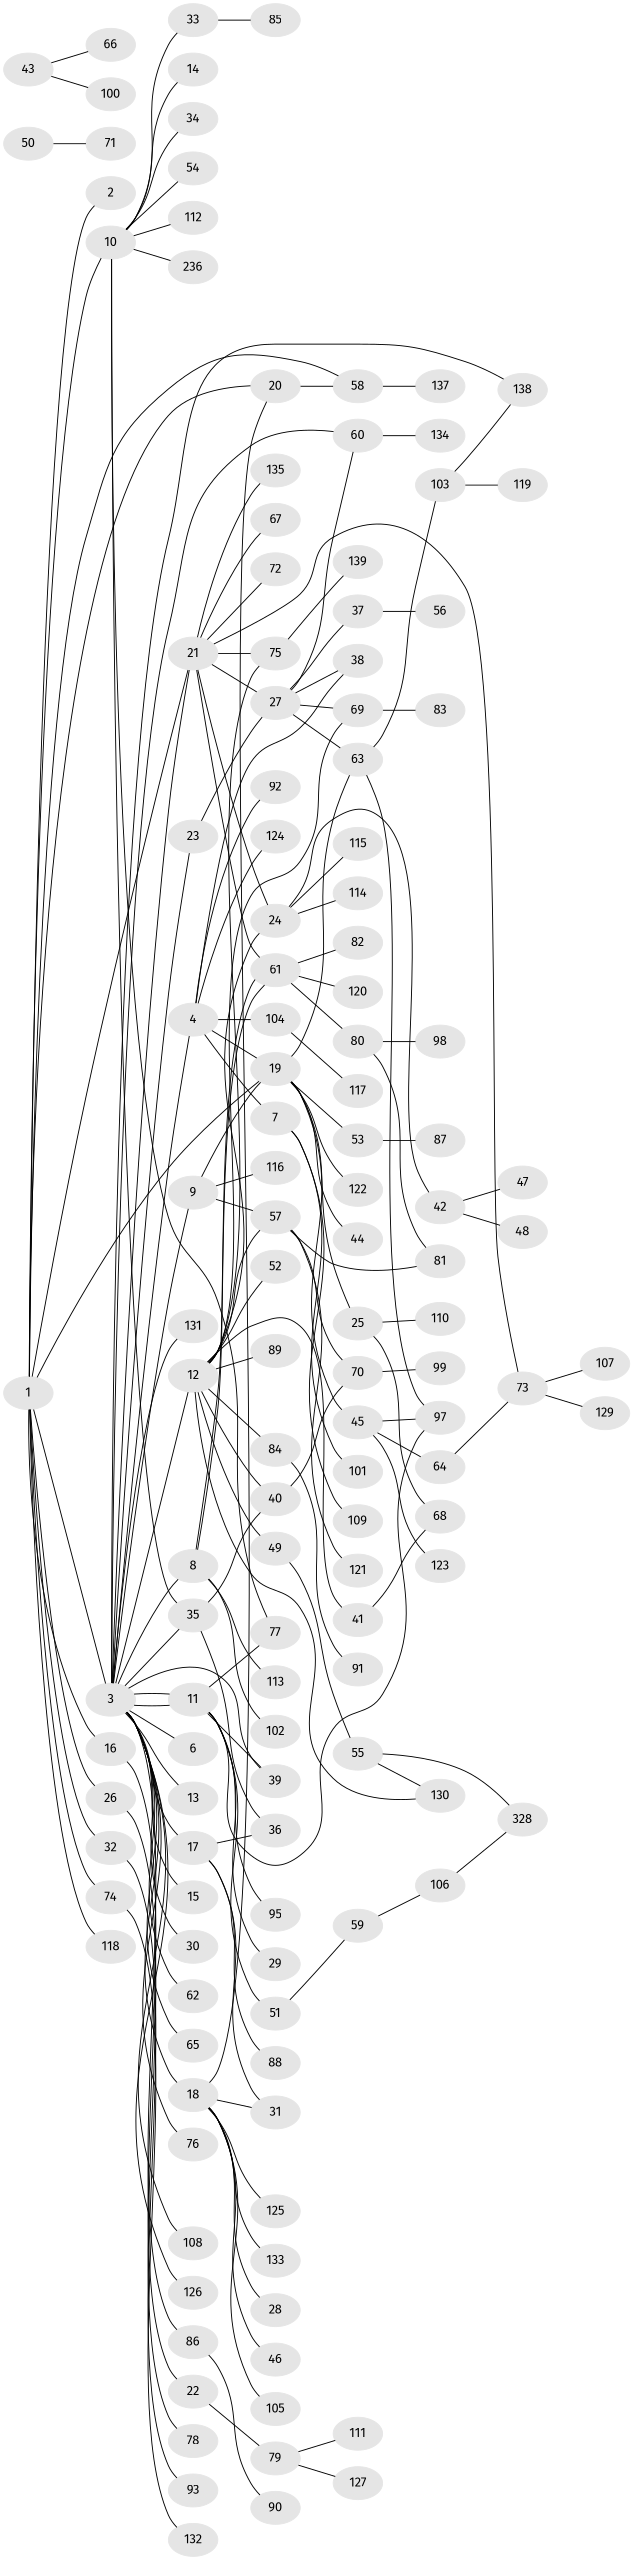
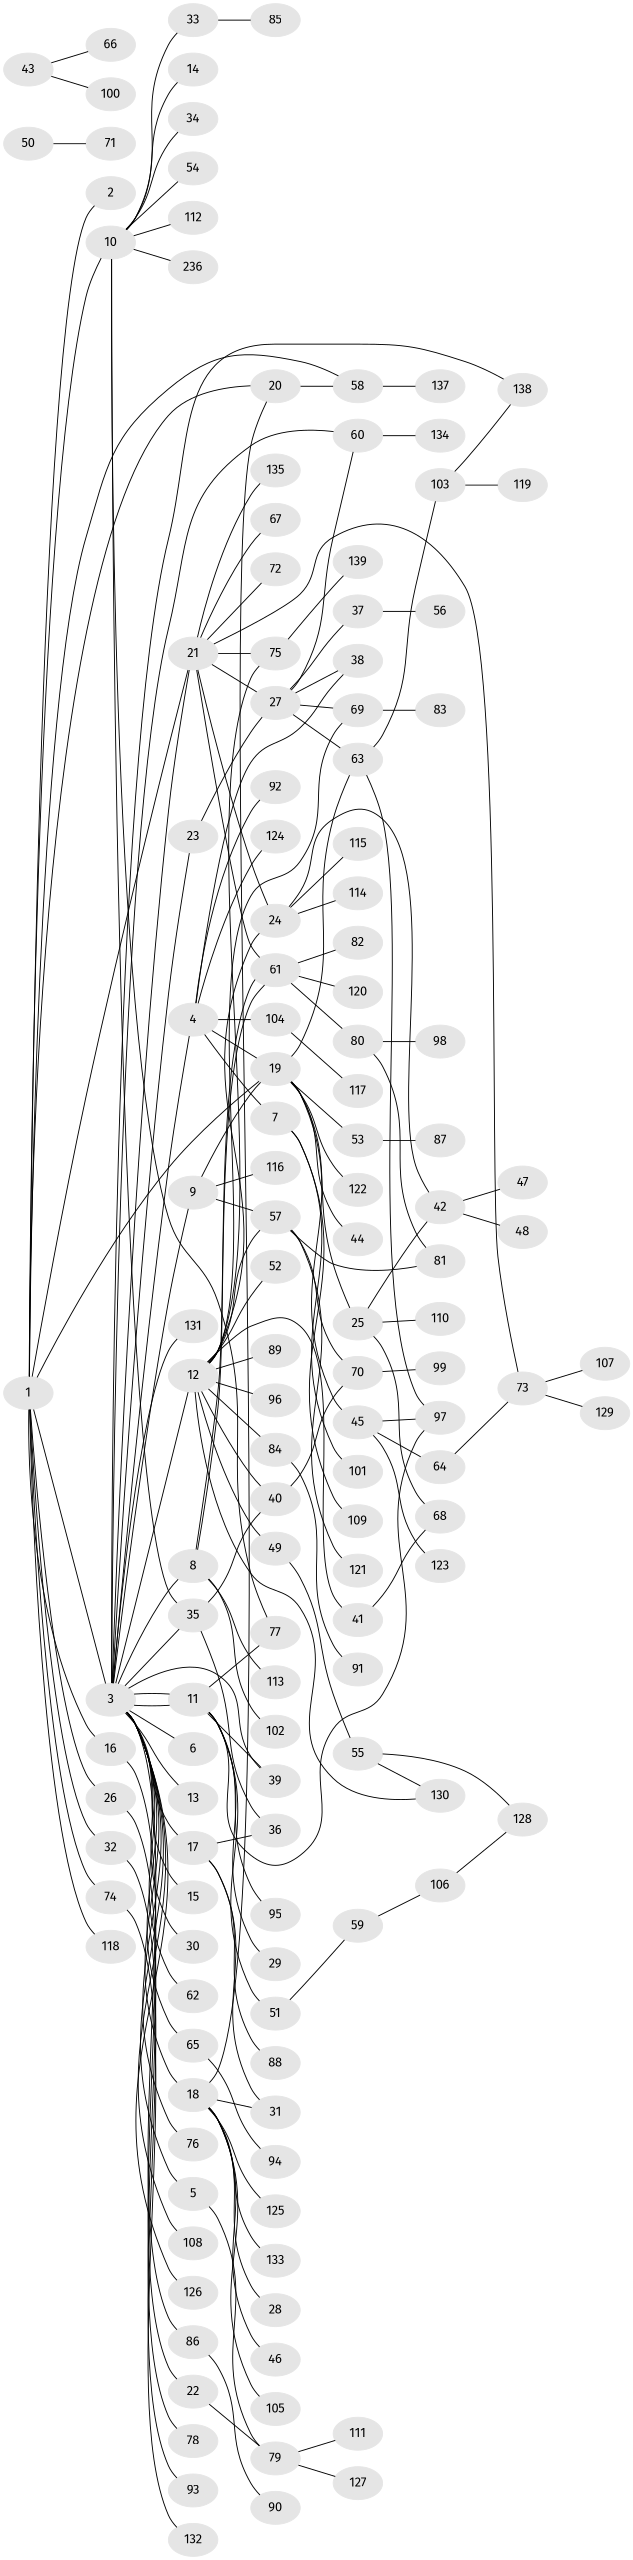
edge "42" -- "25": added
node "96": added
node "328": label "328" -> "128"
node "94": added
node "5": added
